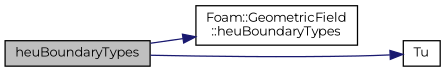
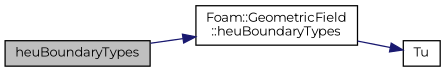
edge "heuBoundaryTypes" -> "Tu": now "Foam::GeometricField ::heuBoundaryTypes" -> "Tu"
